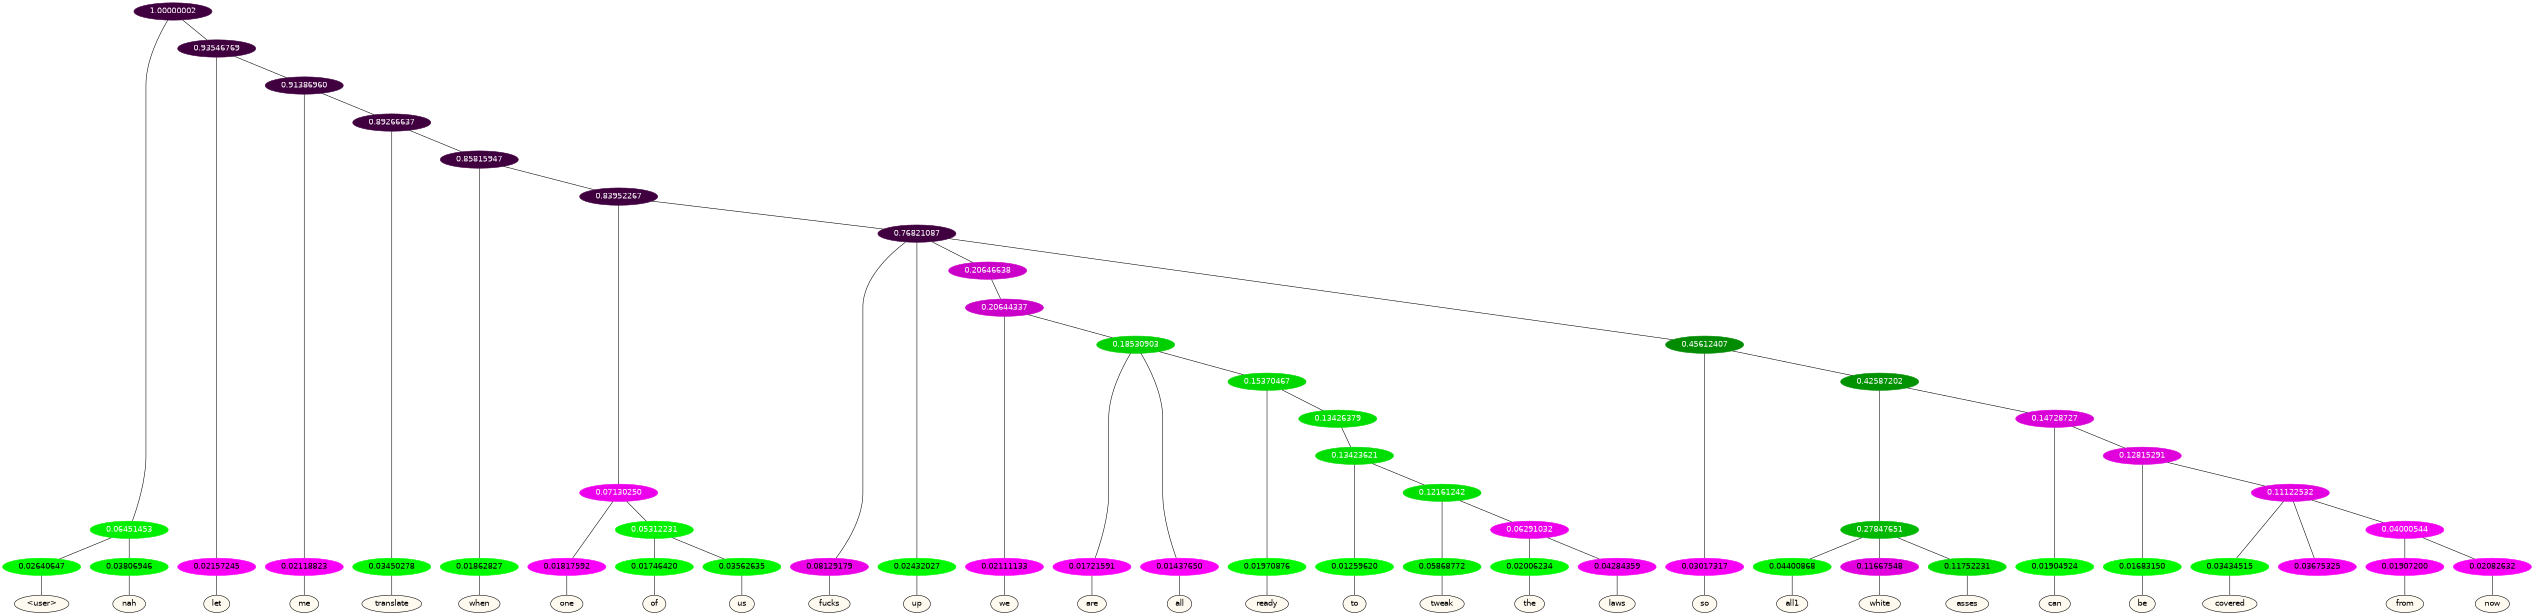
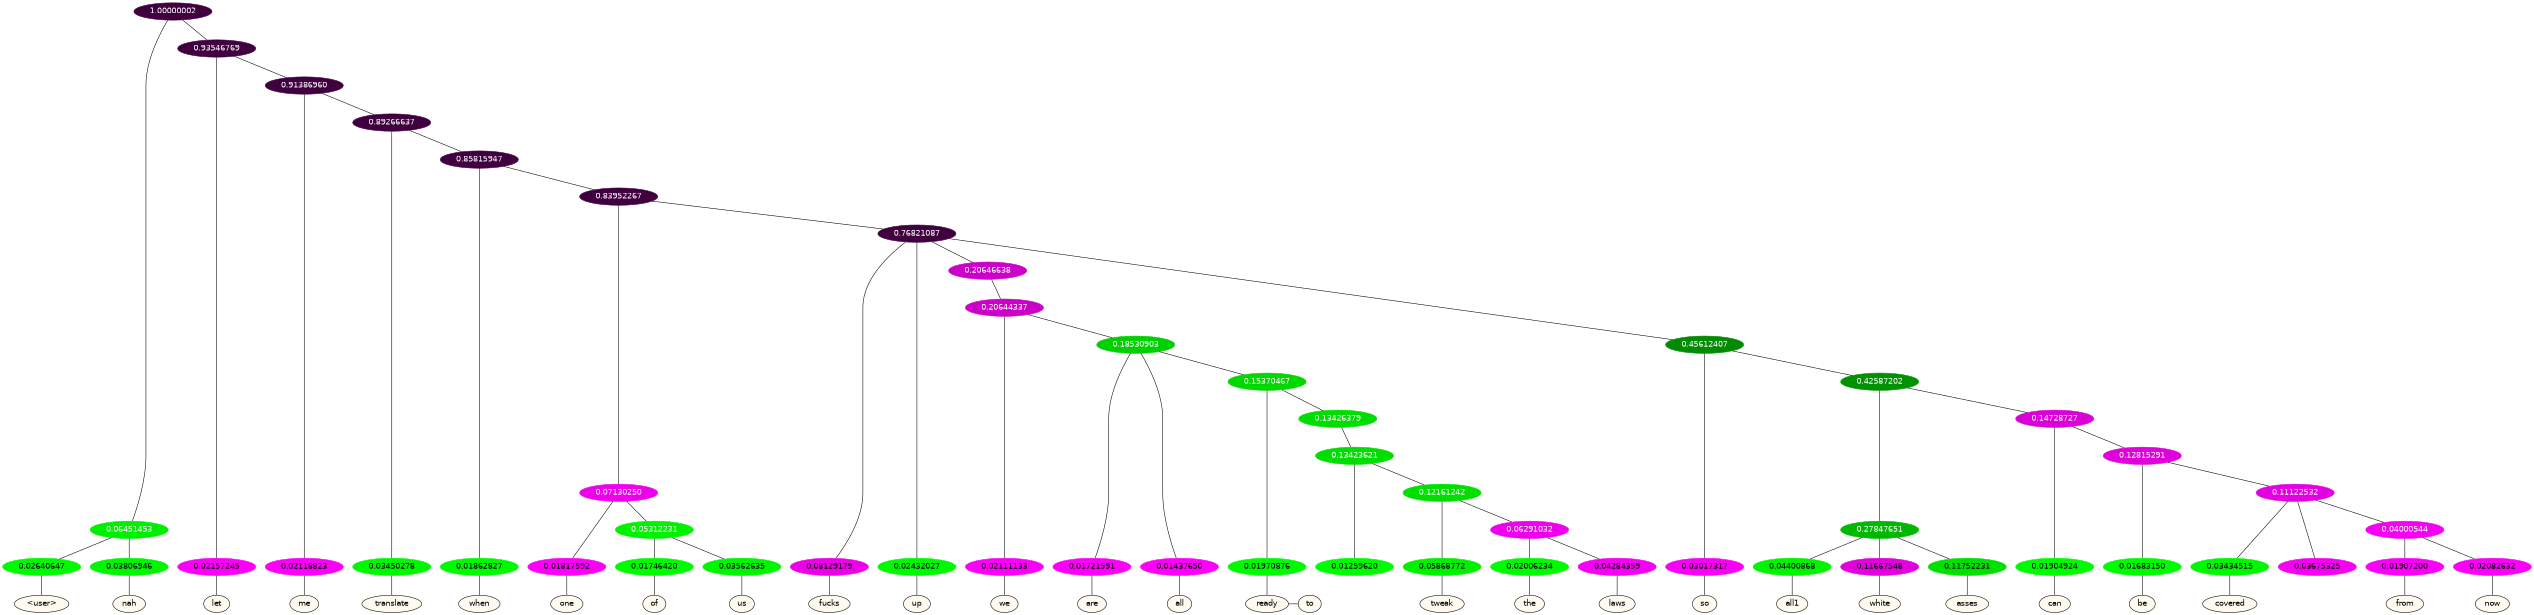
edge "0.01259620" -- "to": now "ready" -- "to"
